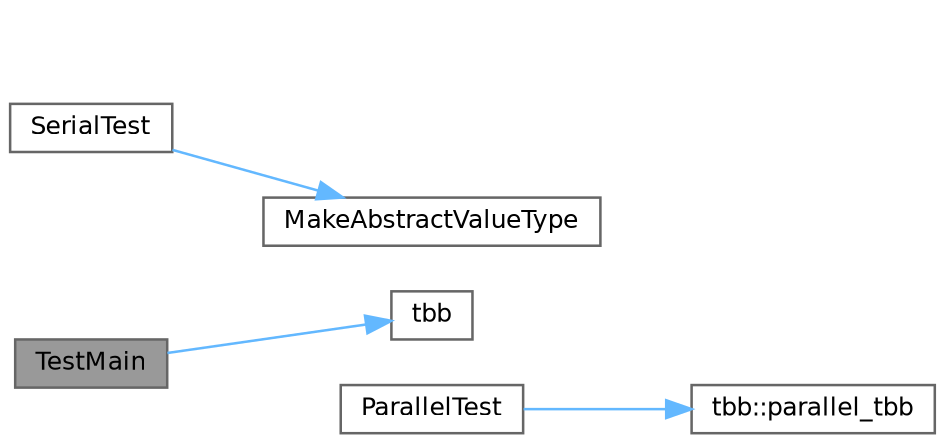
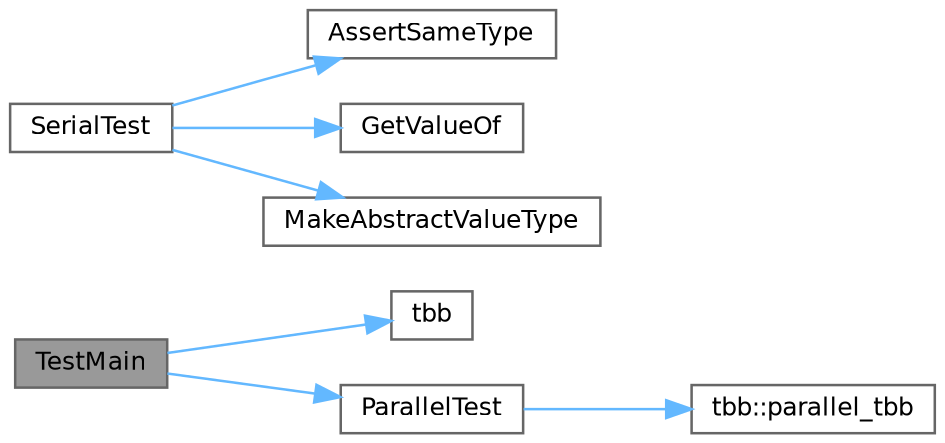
node "AssertSameType": added
node "GetValueOf": added
edge "TestMain" -> "ParallelTest": added
